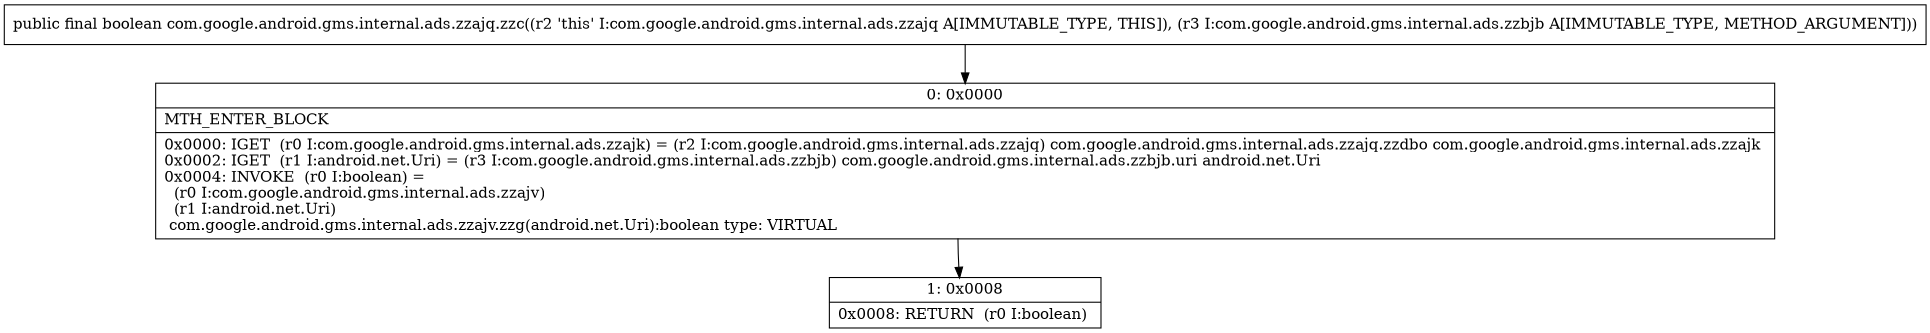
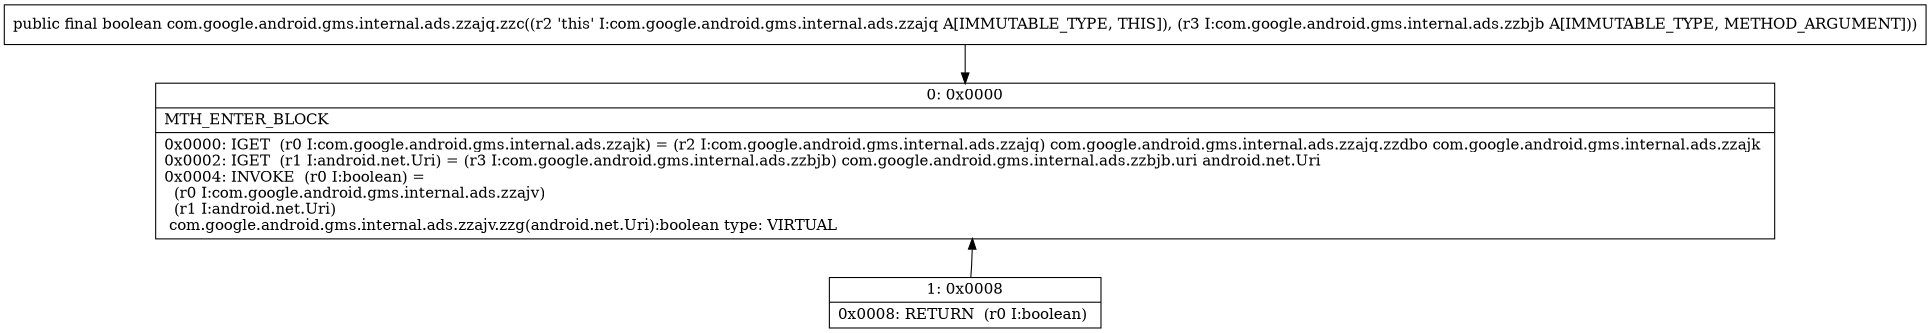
edge "0: 0x0000" -> "1: 0x0008": reversed
